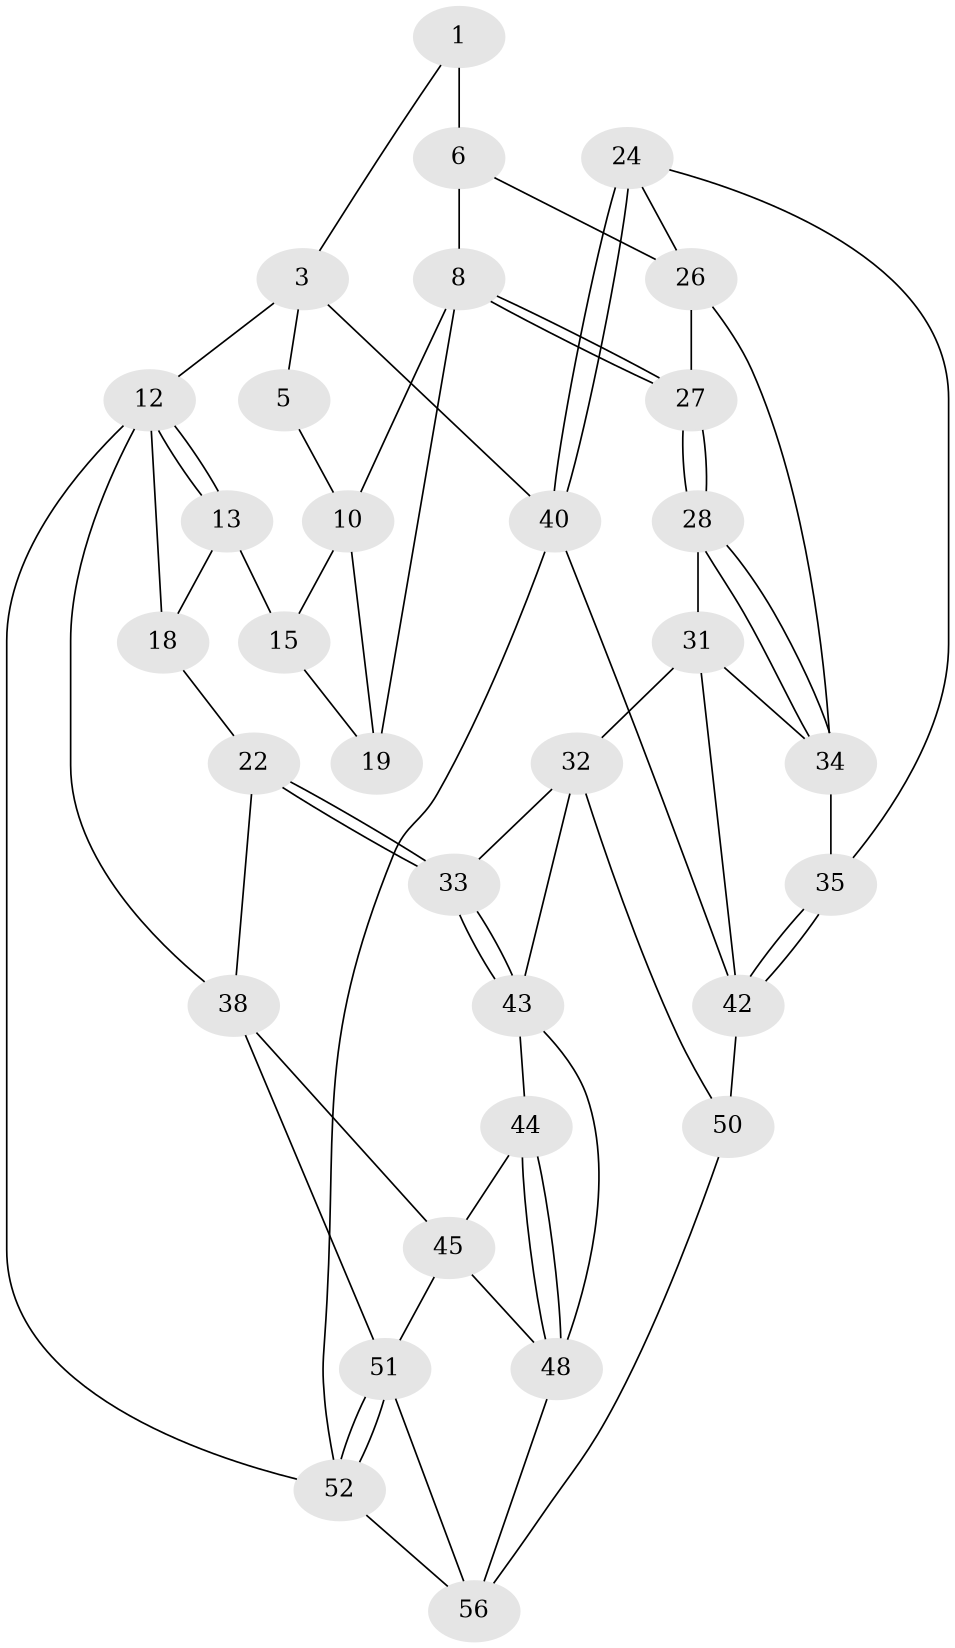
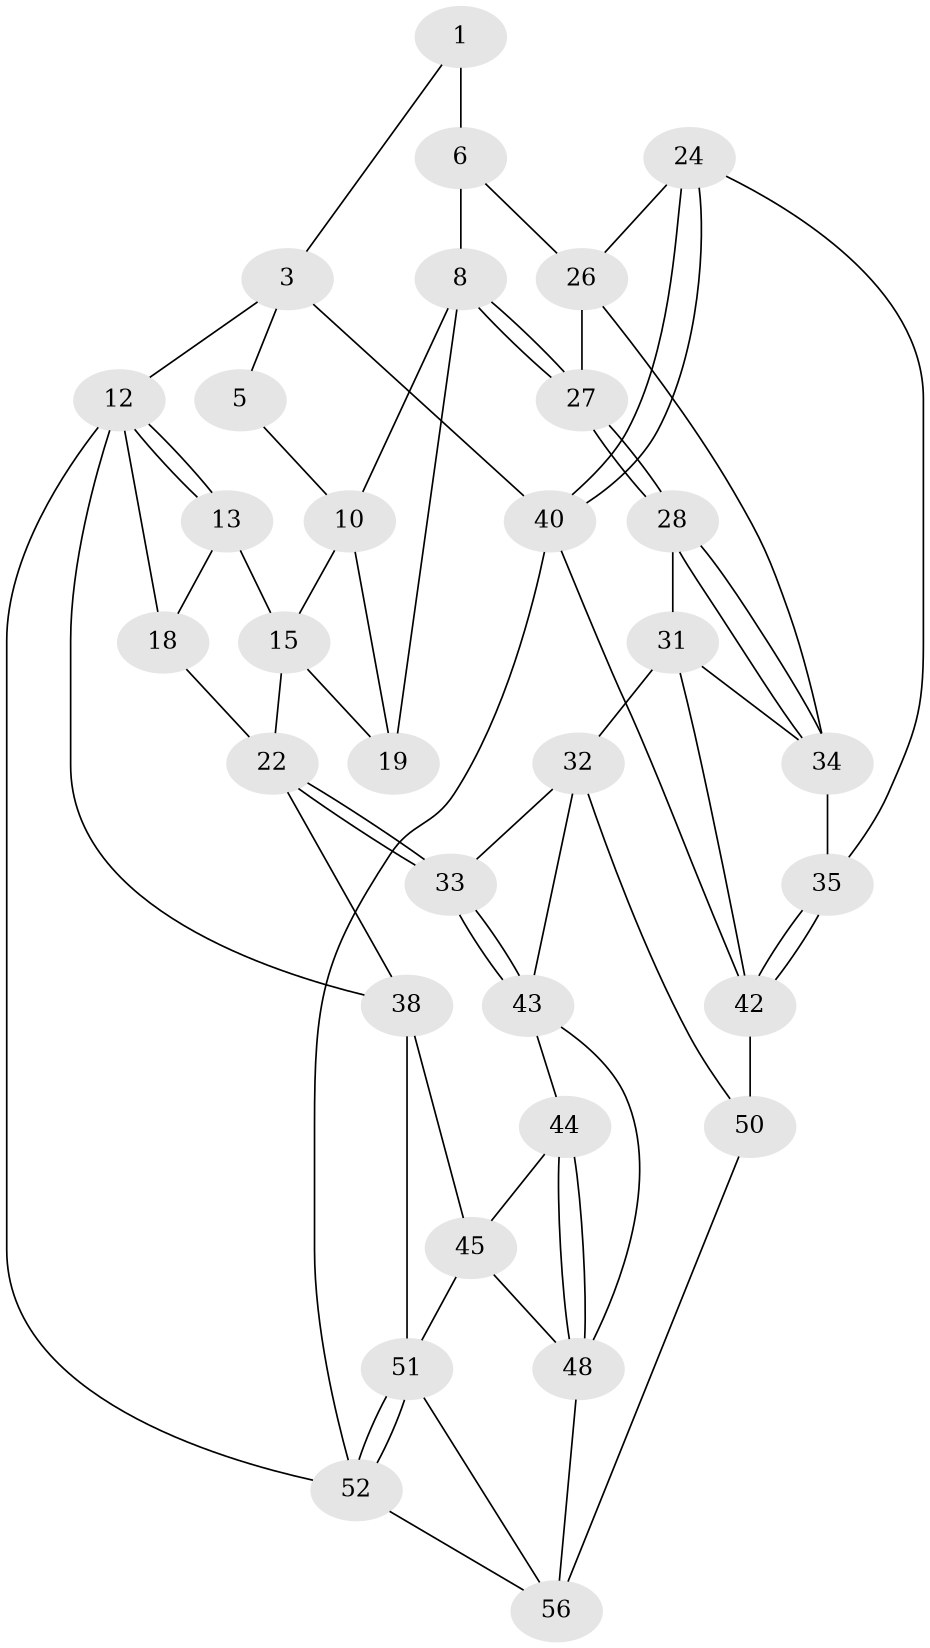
edge "15" -- "22": added
